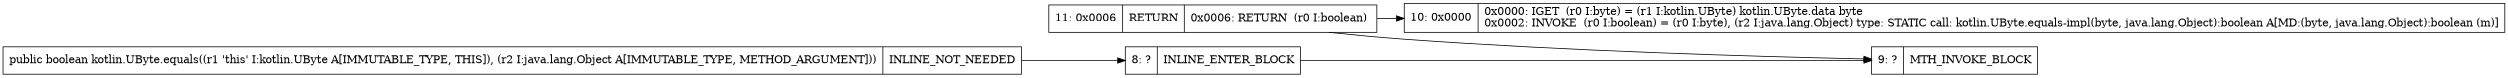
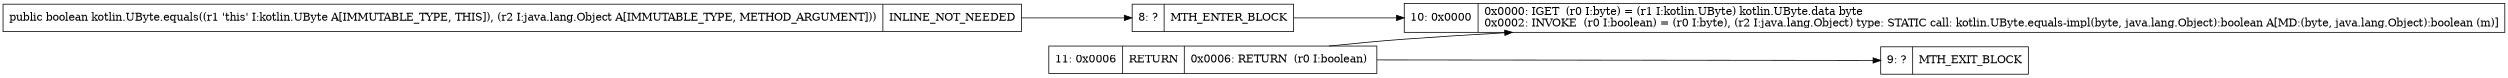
node "8: ?": text "INLINE_ENTER_BLOCK" -> "MTH_ENTER_BLOCK"
node "9: ?": text "MTH_INVOKE_BLOCK" -> "MTH_EXIT_BLOCK"
edge "8: ?" -> "9: ?": now "8: ?" -> "10: 0x0000"
